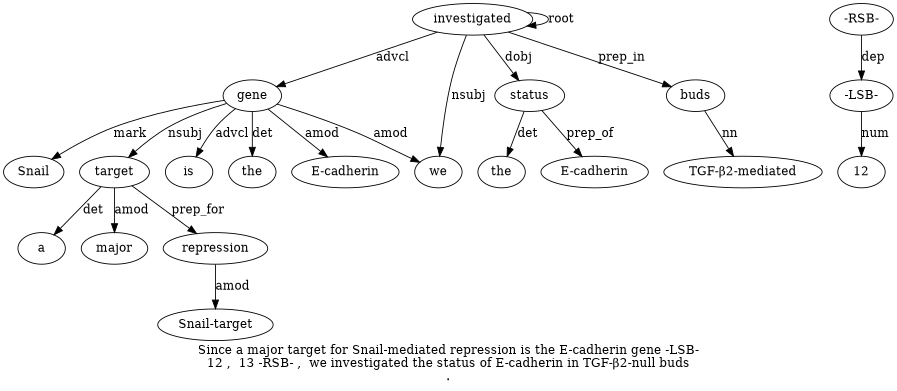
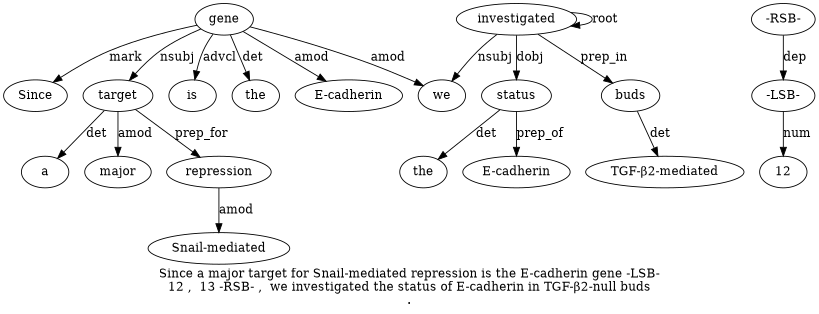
edge "investigated" -> "gene": removed, label "advcl"
edge "buds" -> "TGF-β2-mediated": label "nn" -> "det"
node "Snail": label "Snail" -> "Since"
node "Snail-target": label "Snail-target" -> "Snail-mediated"
